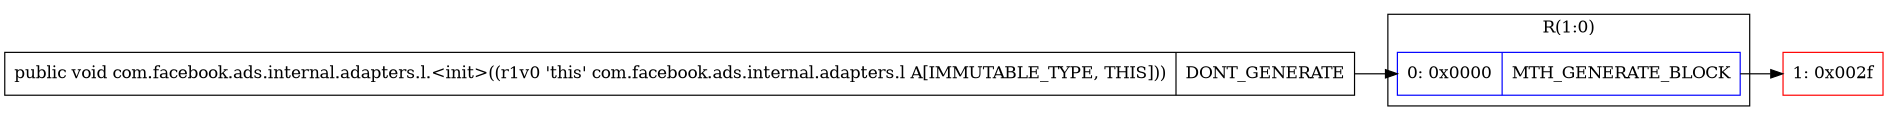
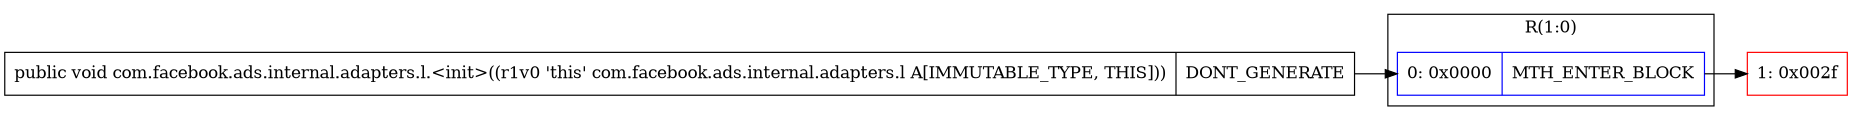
node "0: 0x0000": text "MTH_GENERATE_BLOCK" -> "MTH_ENTER_BLOCK"
